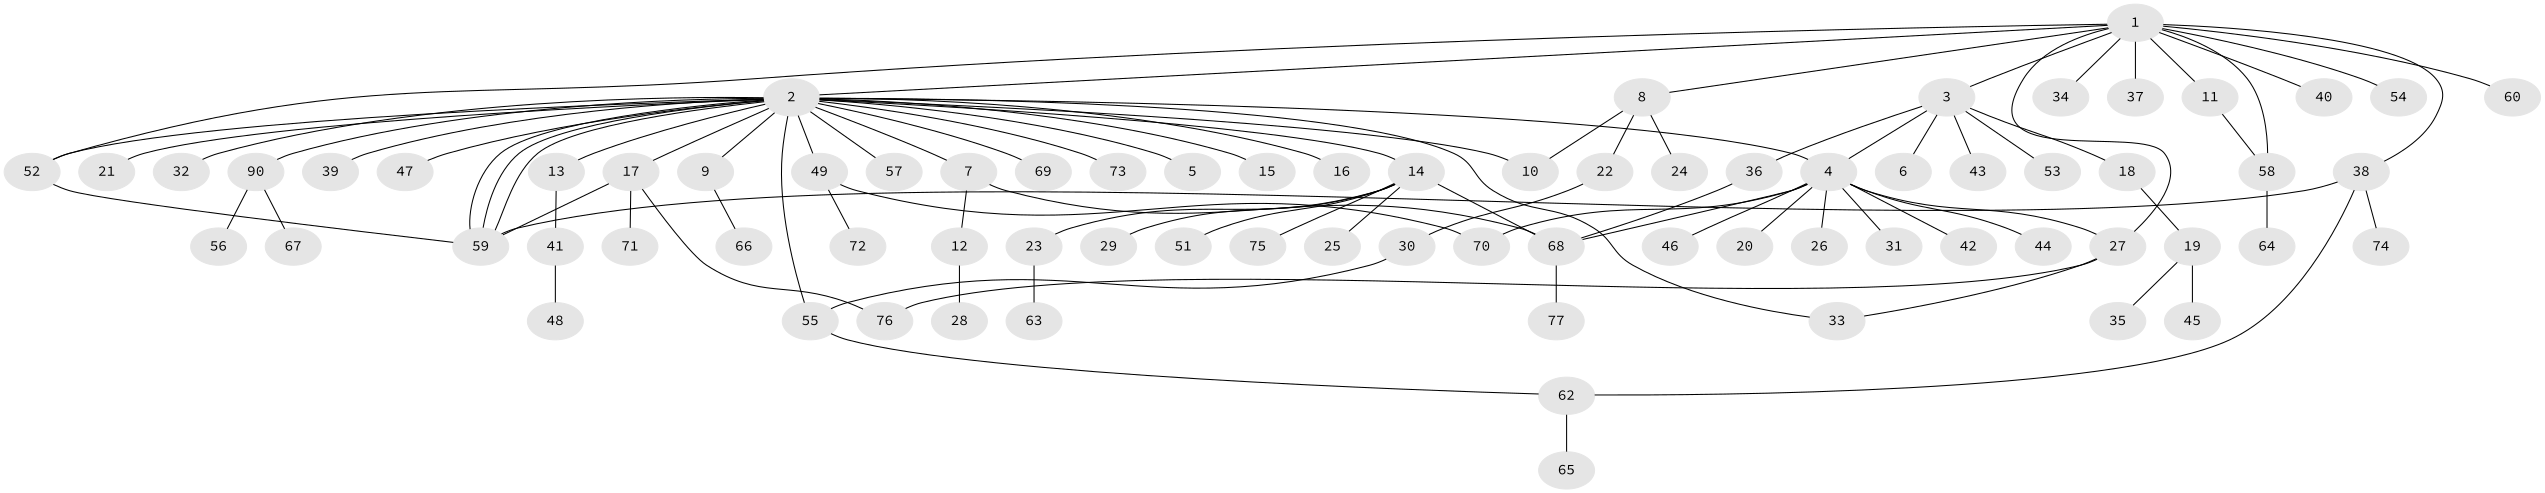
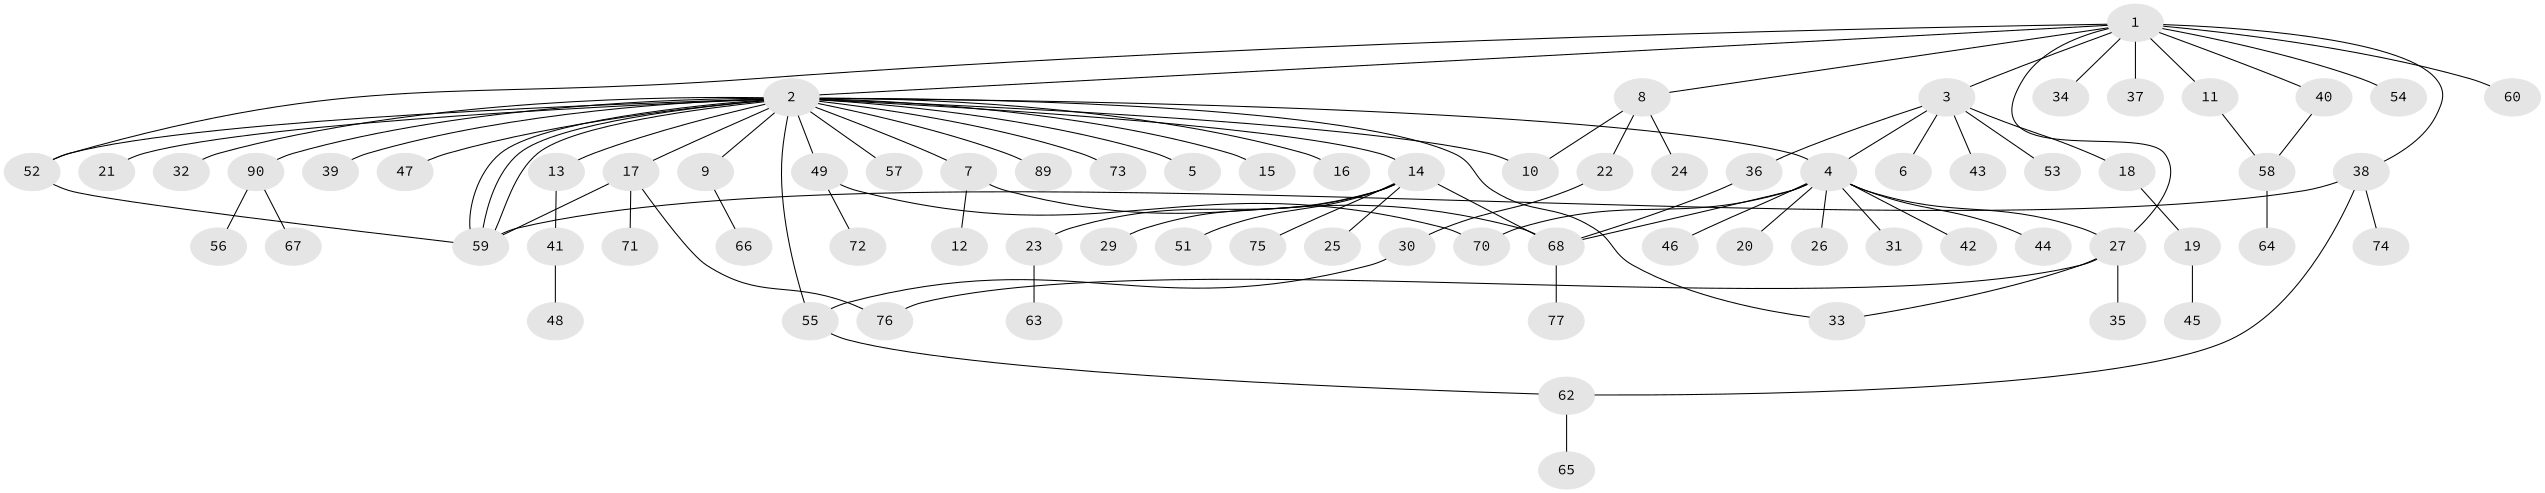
edge "1" -- "58": now "40" -- "58"
node "69": label "69" -> "89"
edge "19" -- "35": now "27" -- "35"
node "28": removed
